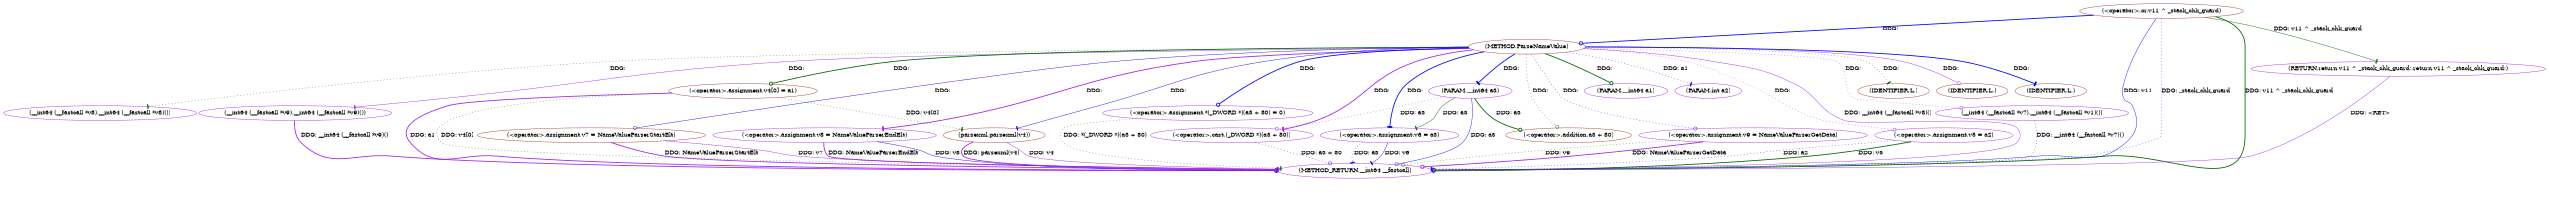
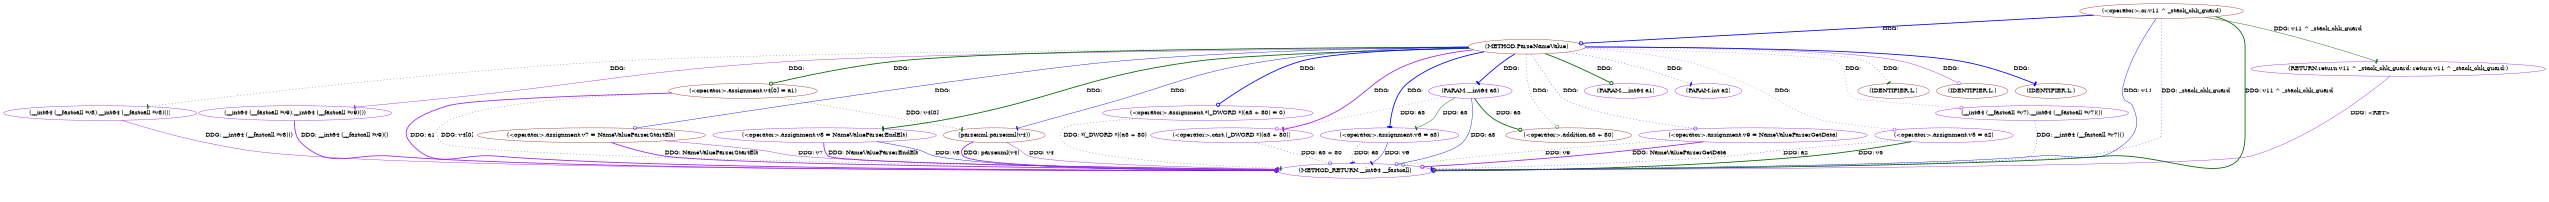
edge "(METHOD,ParseNameValue)" -> "(<operator>.assignment,v8 = NameValueParserEndElt)": color purple -> darkgreen
edge "(METHOD,ParseNameValue)" -> "(PARAM,int a2)": label "DDG: a1" -> "DDG: "
node "(__int64 (__fastcall *v7),__int64 (__fastcall *v1)())": label "(__int64 (__fastcall *v7),__int64 (__fastcall *v1)())" -> "(__int64 (__fastcall *v7),__int64 (__fastcall *v7)())"
edge "(METHOD,ParseNameValue)" -> "(METHOD_RETURN,__int64 __fastcall)": now "(__int64 (__fastcall *v8),__int64 (__fastcall *v8)())" -> "(METHOD_RETURN,__int64 __fastcall)"
